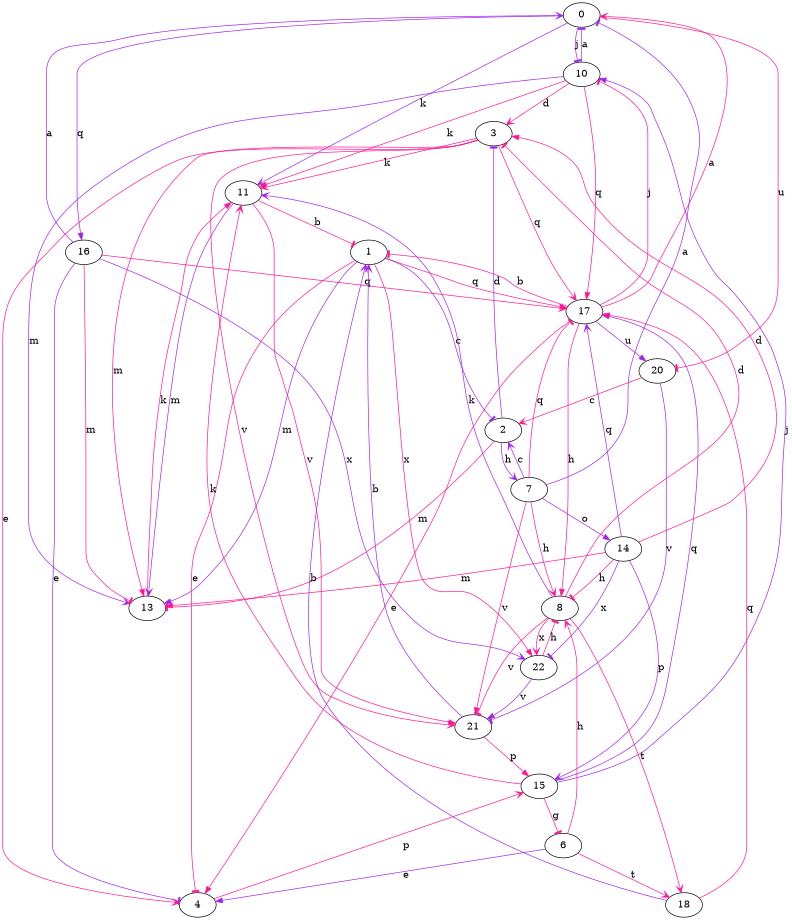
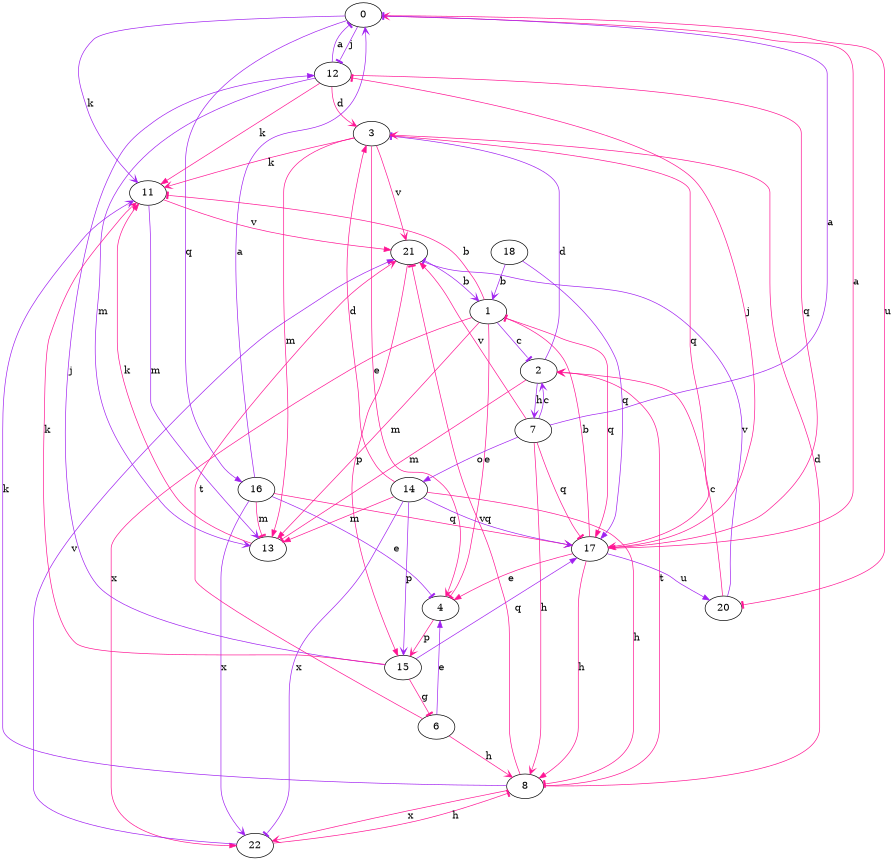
node "10": label "10" -> "12"
edge "11" -> "1": reversed
edge "8" -> "3": arrowhead tee -> vee
edge "1" -> "13": color purple -> deeppink
edge "18" -> "17": color deeppink -> purple
edge "8" -> "18": now "8" -> "2"
edge "6" -> "18": now "6" -> "21"
